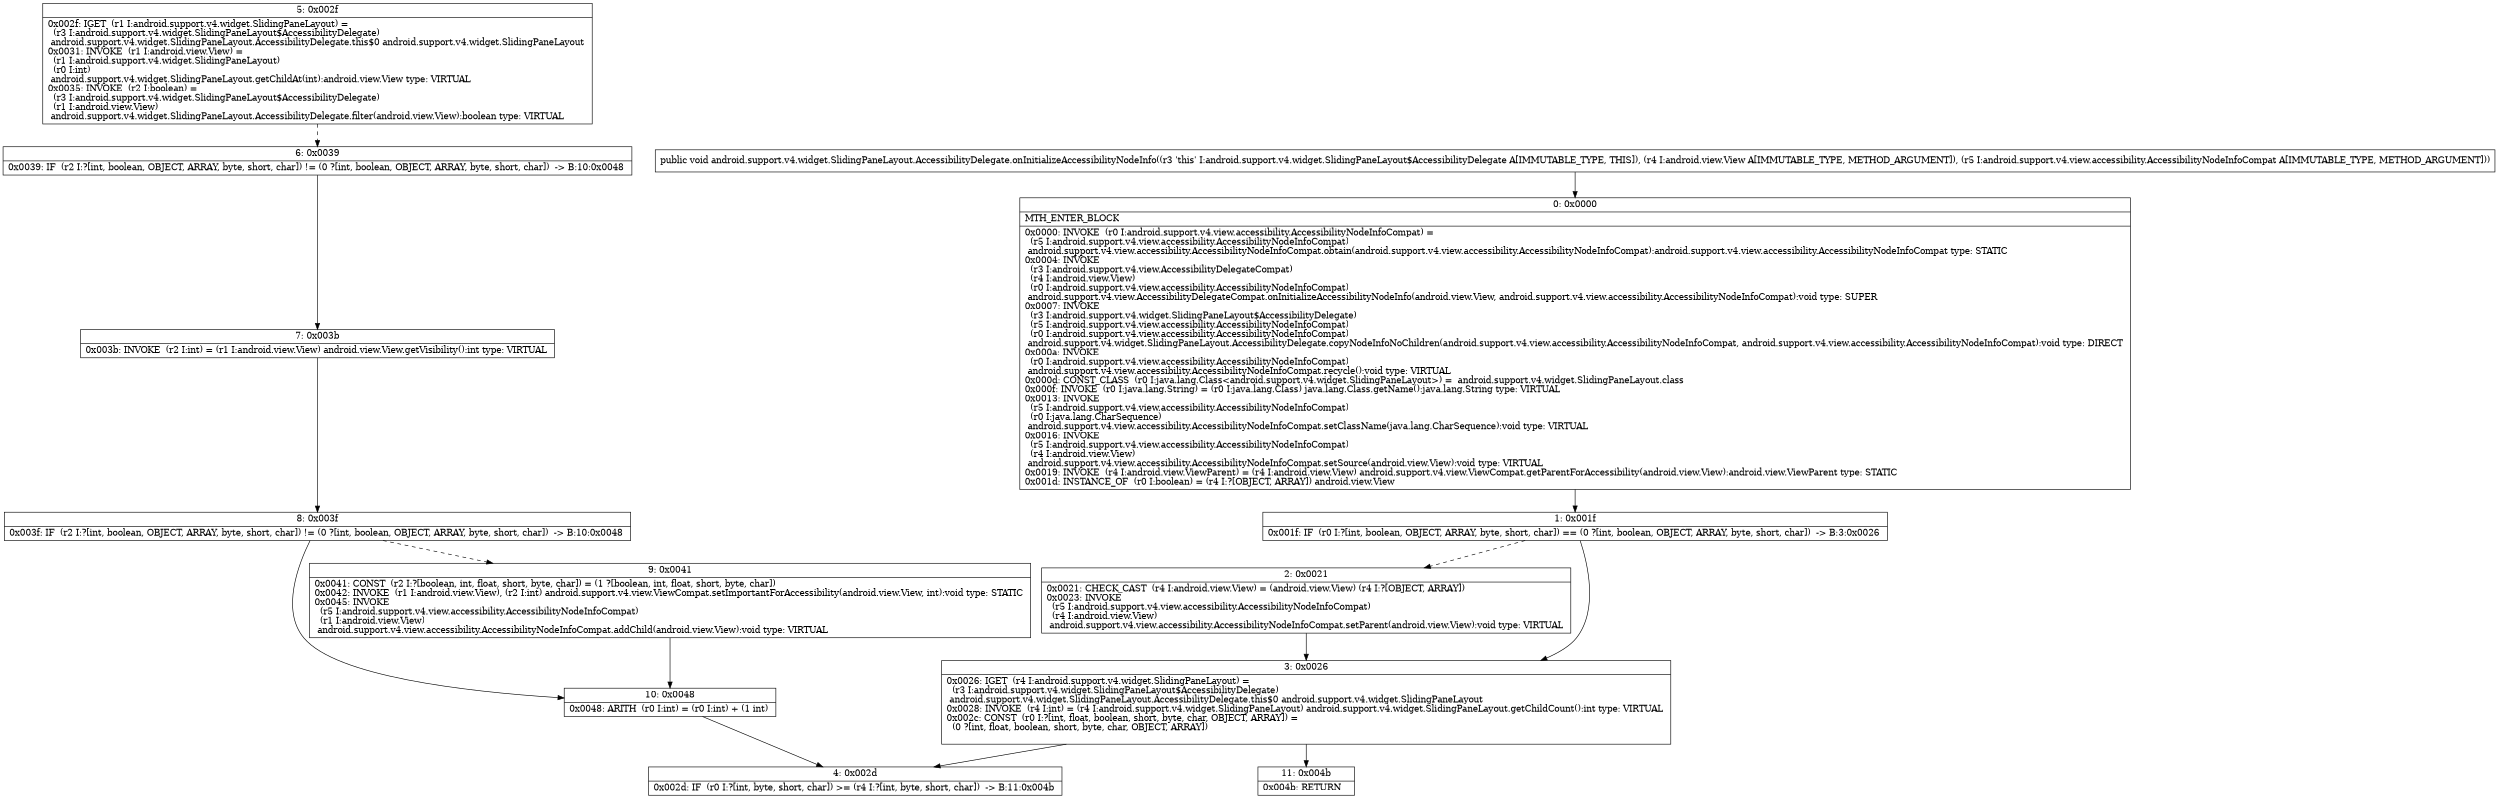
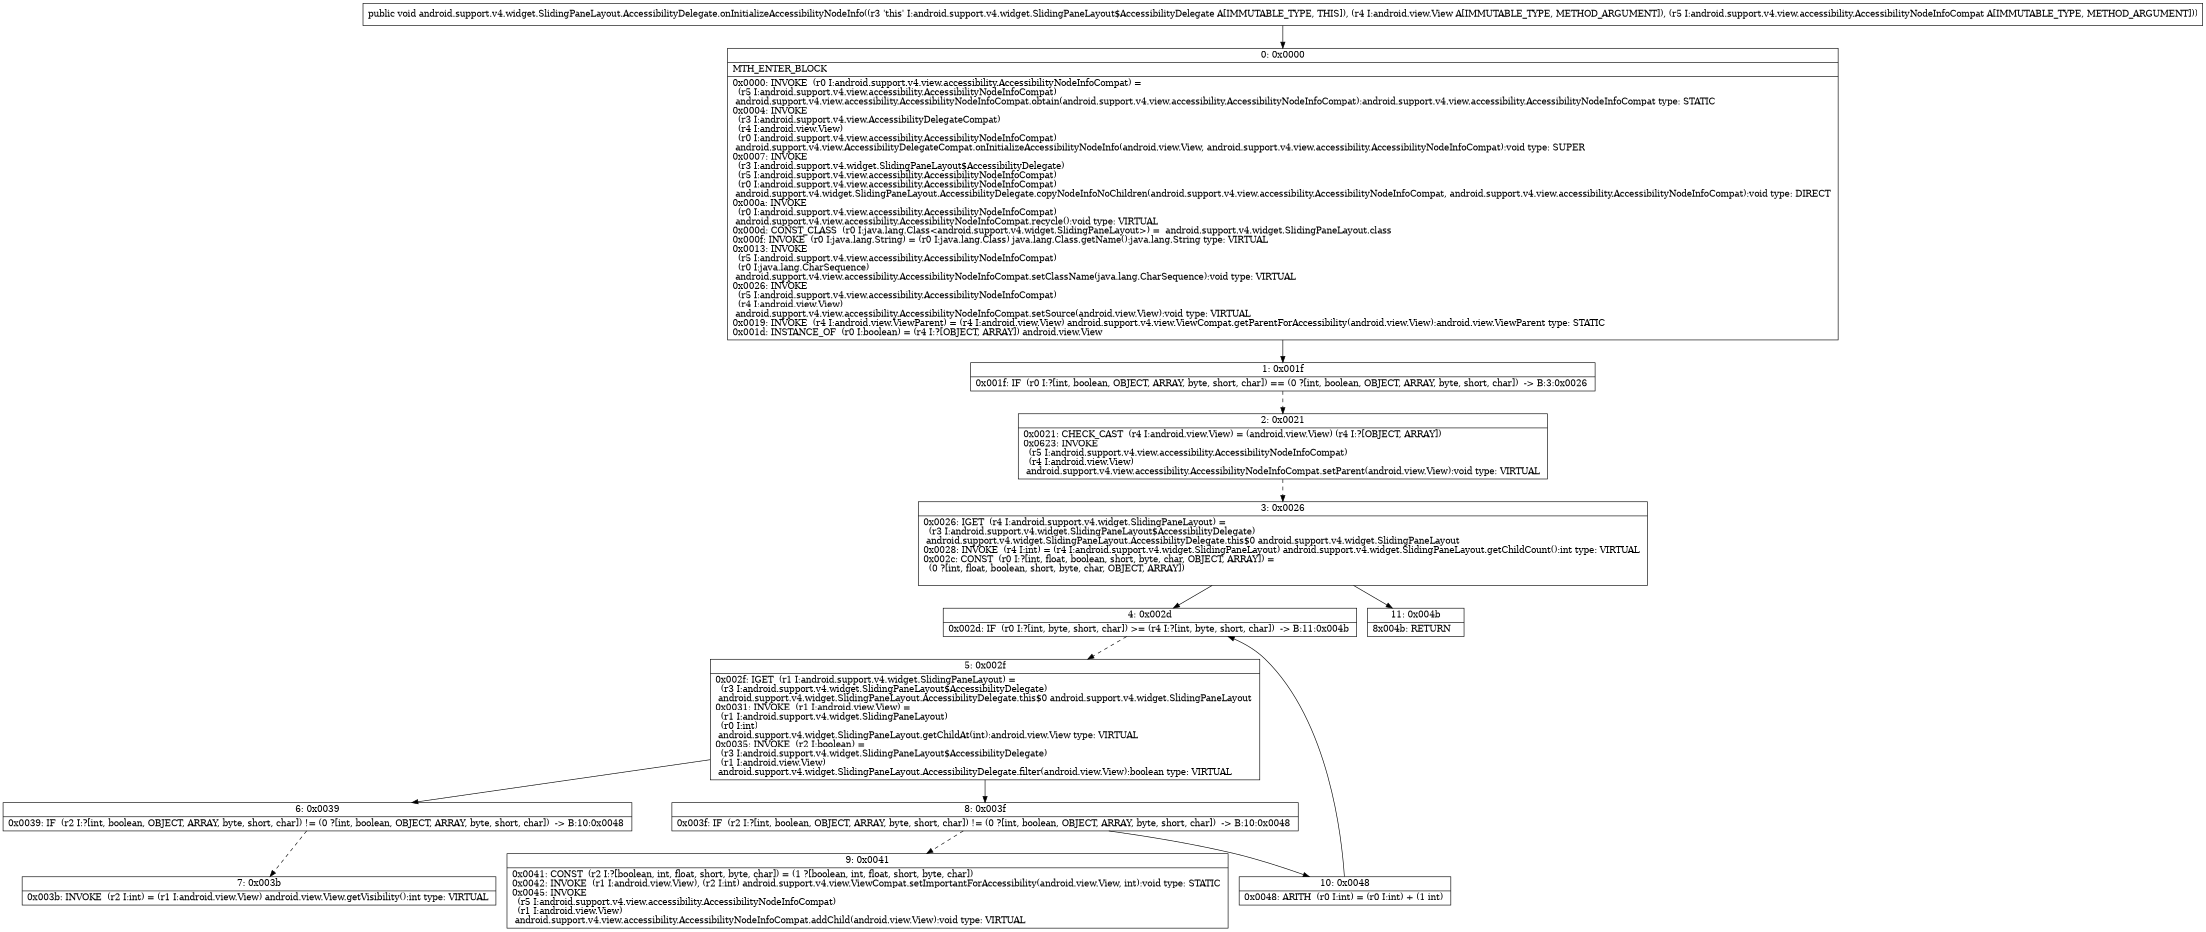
edge "5: 0x002f" -> "6: 0x0039": style dashed -> solid
edge "6: 0x0039" -> "7: 0x003b": style solid -> dashed
edge "7: 0x003b" -> "8: 0x003f": now "5: 0x002f" -> "8: 0x003f"
node "0: 0x0000": text "0x0016: INVOKE" -> "0x0026: INVOKE"
node "2: 0x0021": text "0x0023: INVOKE" -> "0x0623: INVOKE"
edge "1: 0x001f" -> "3: 0x0026": removed
edge "2: 0x0021" -> "3: 0x0026": style solid -> dashed
edge "4: 0x002d" -> "5: 0x002f": added
edge "9: 0x0041" -> "10: 0x0048": removed
node "11: 0x004b": text "0x004b: RETURN" -> "8x004b: RETURN"
